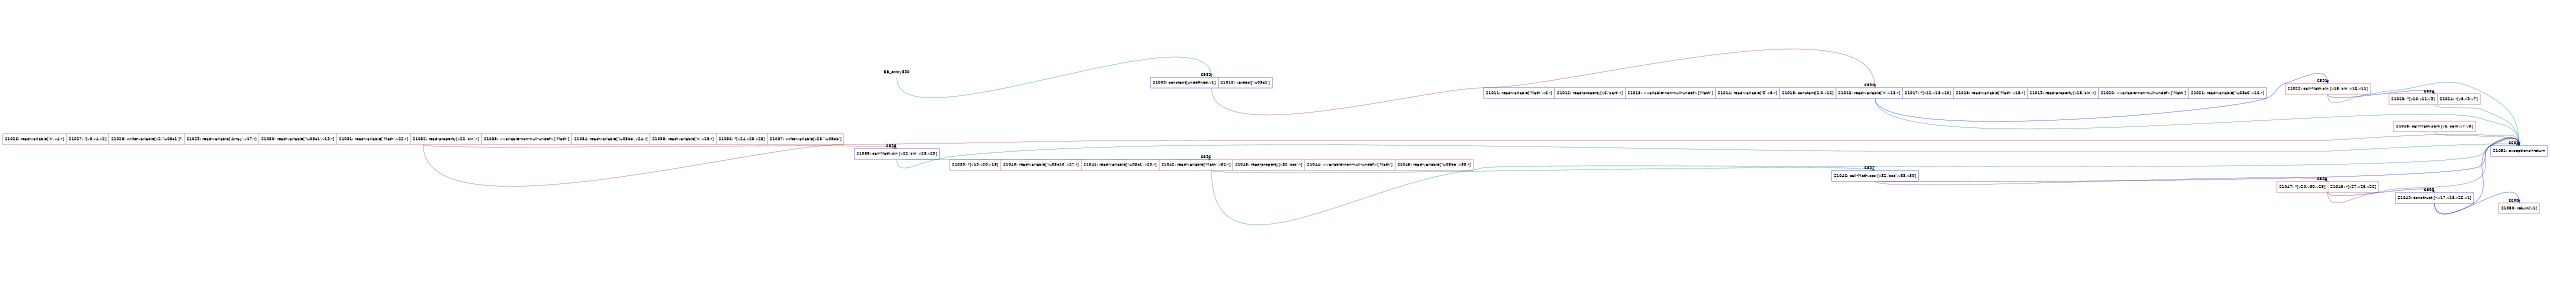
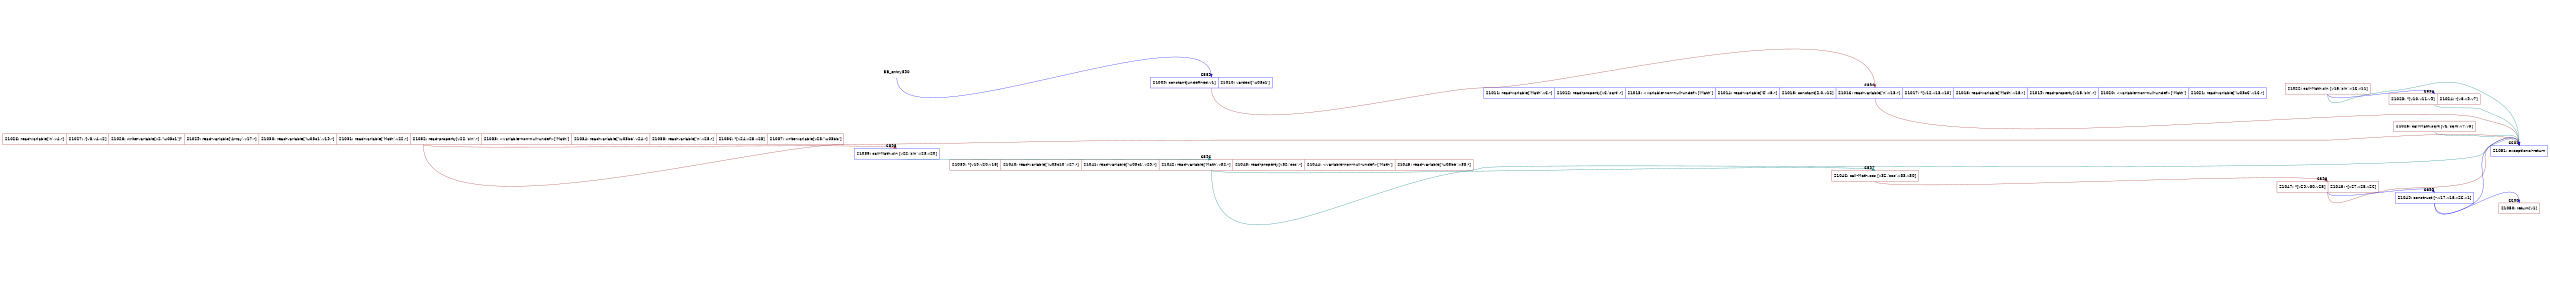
edge "BB_entry590" -> "21009: constant[undefined,v1]": color teal -> blue
edge "21011: read-variable['Math',v6,-]" -> "21022: call-Math.sin [v15,'sin',v16,v11]": removed
edge "21011: read-variable['Math',v6,-]" -> "21051: exceptional-return": color teal -> brown
edge "21038: call-Math.sin [v22,'sin',v23,v20]" -> "21051: exceptional-return": removed
node "21046: call-Math.cos [v32,'cos',v33,v30]": color blue -> brown
edge "21046: call-Math.cos [v32,'cos',v33,v30]" -> "21051: exceptional-return": removed
